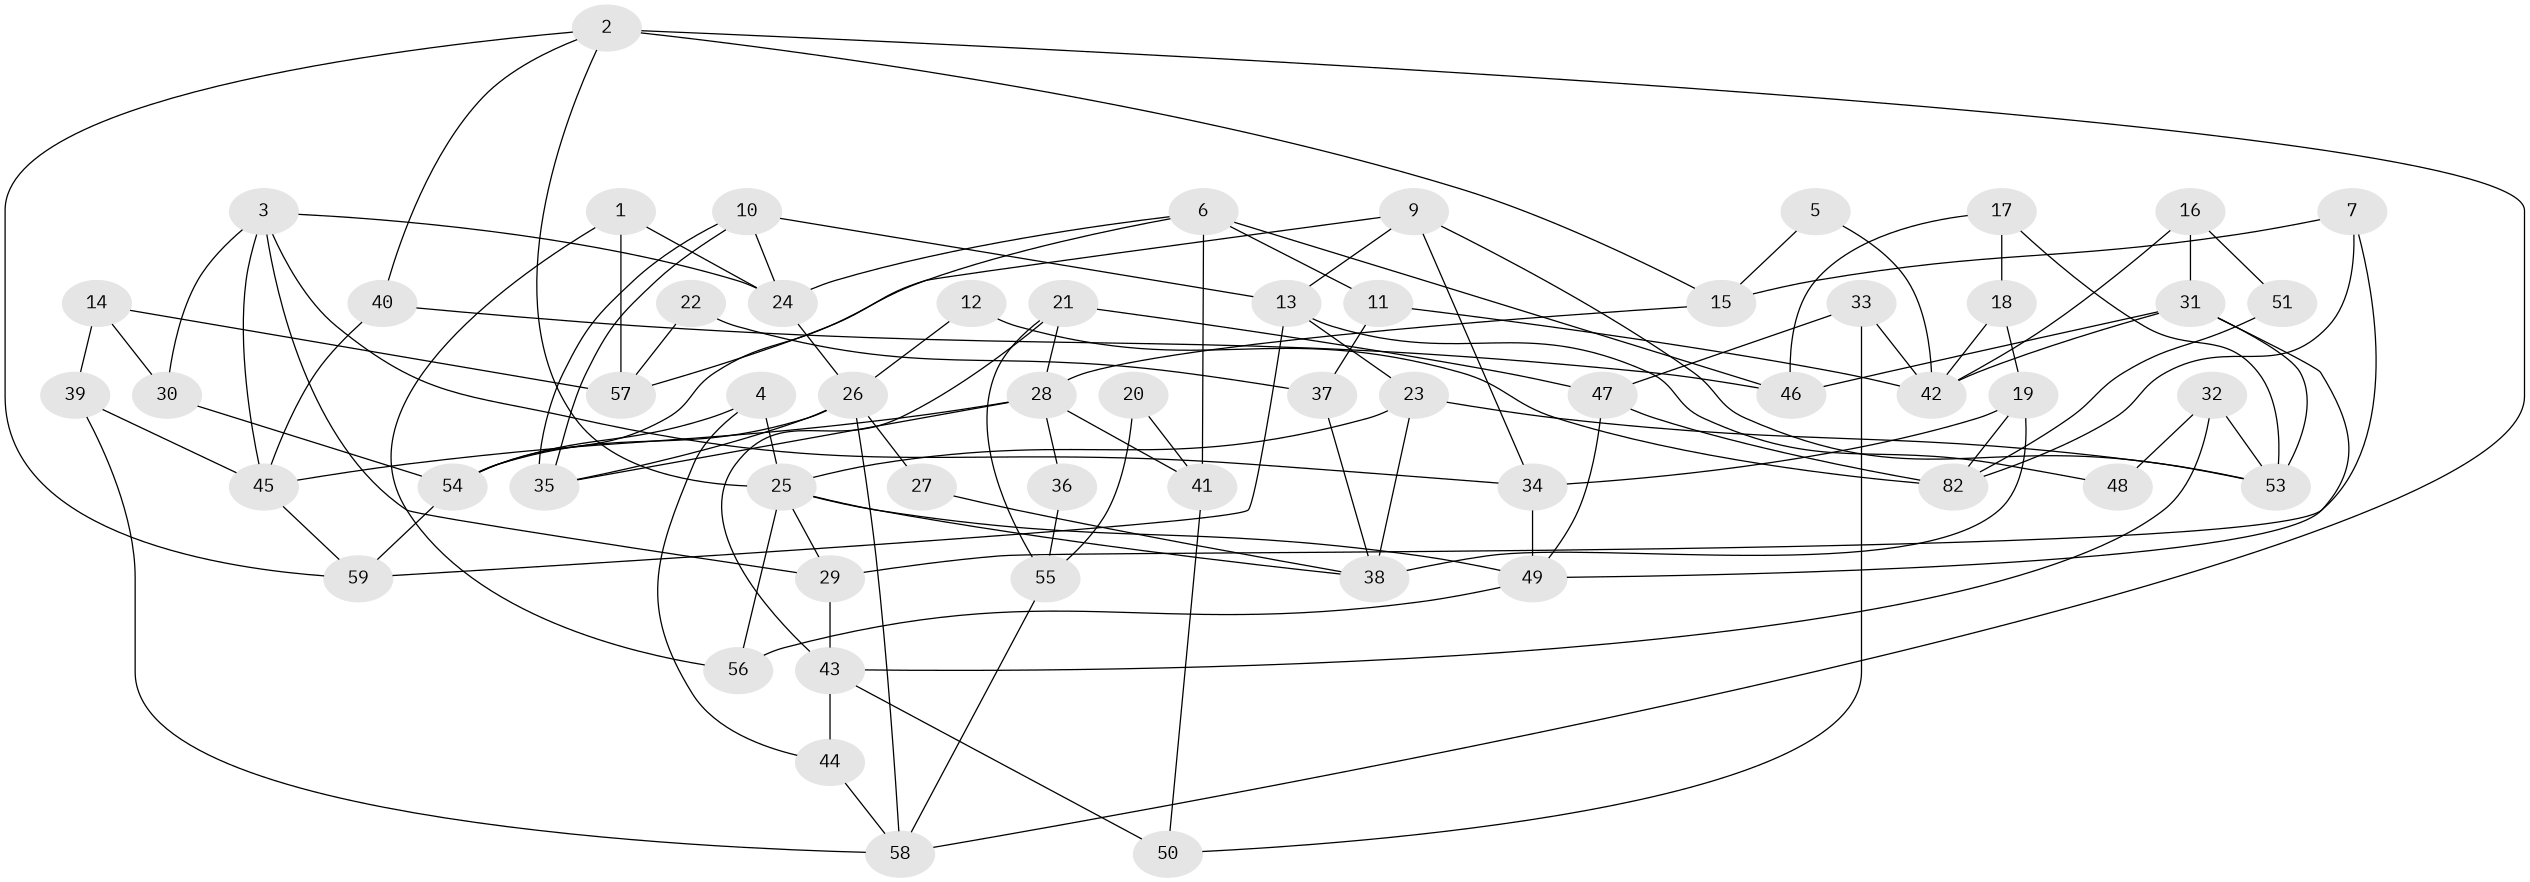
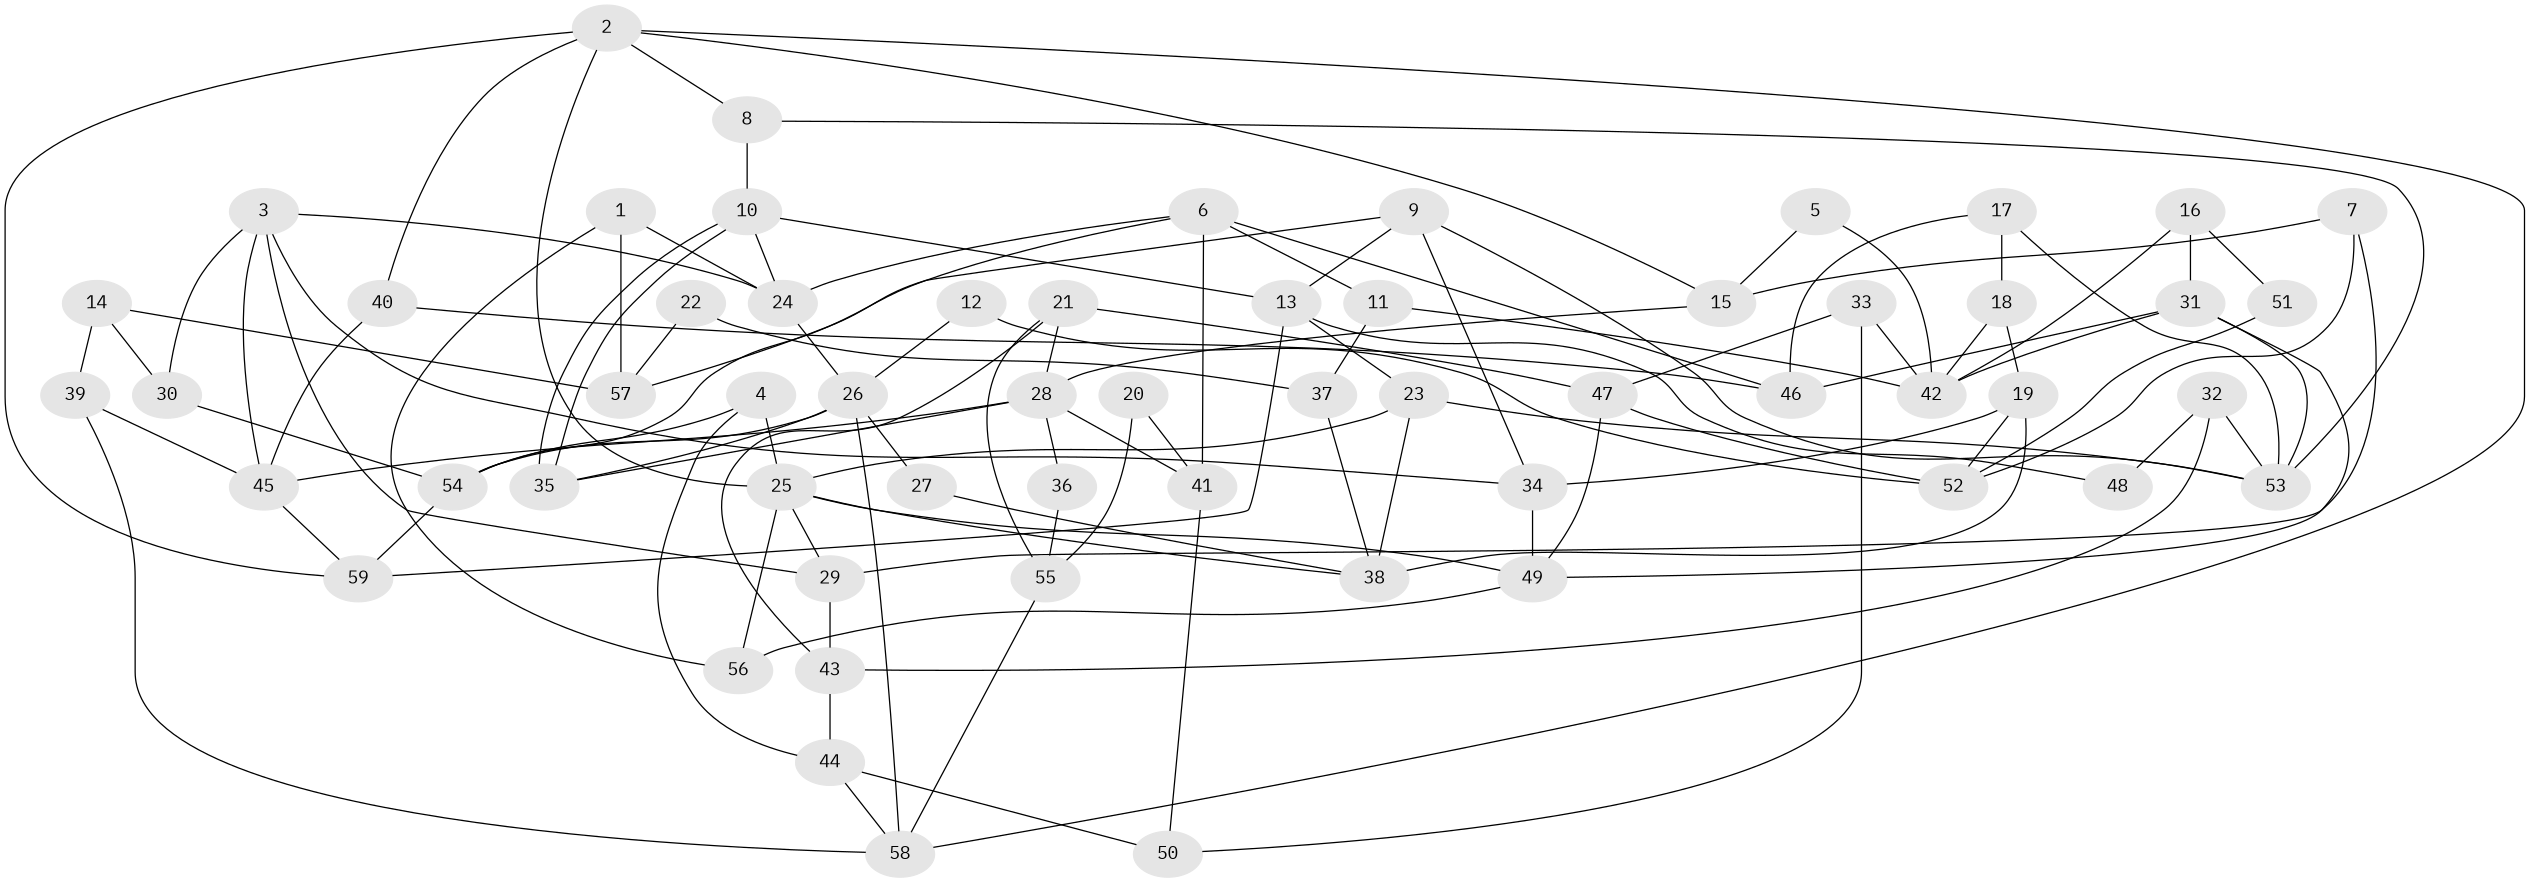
node "8": added
node "82": label "82" -> "52"
edge "43" -- "50": now "44" -- "50"
